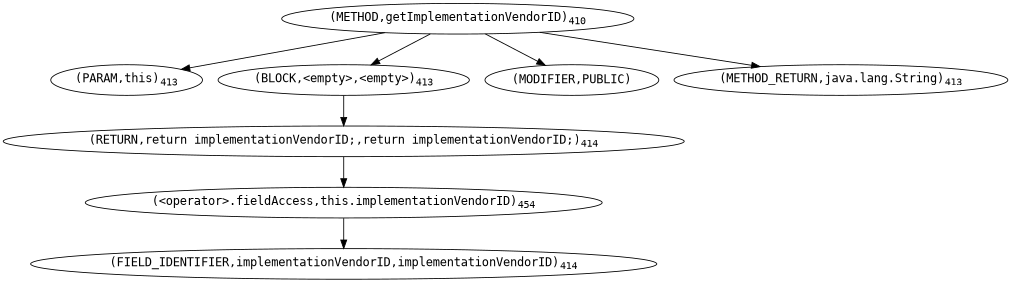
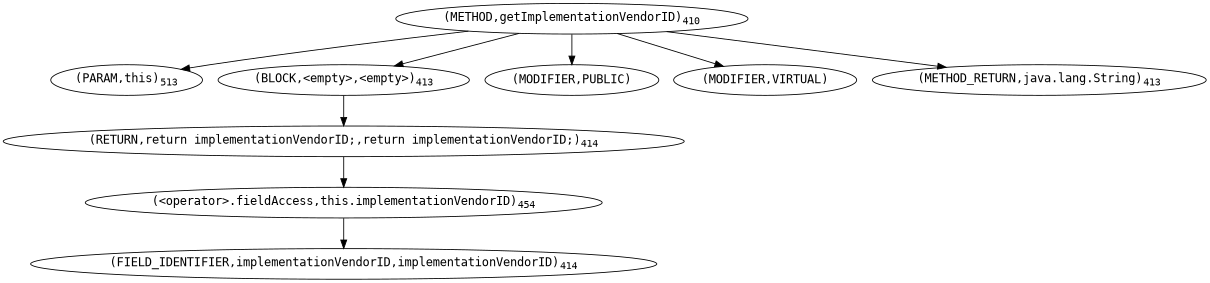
node "(PARAM,this)": text "413" -> "513"
node "(MODIFIER,VIRTUAL)": added
